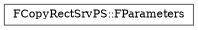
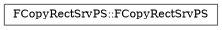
node "FCopyRectSrvPS::FParameters": label "FCopyRectSrvPS::FParameters" -> "FCopyRectSrvPS::FCopyRectSrvPS"
